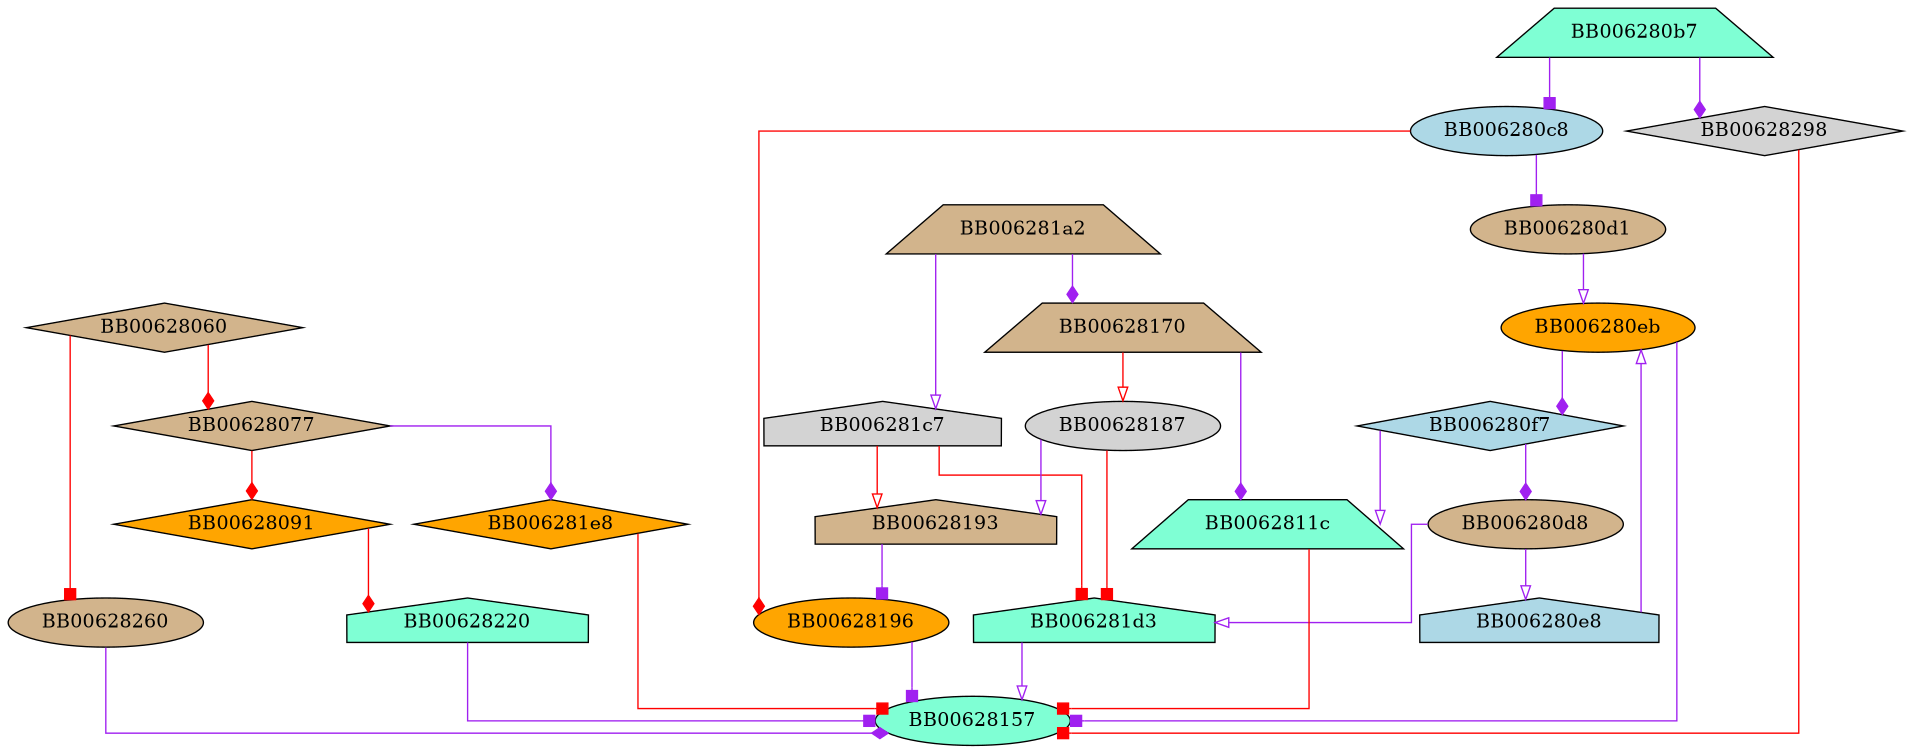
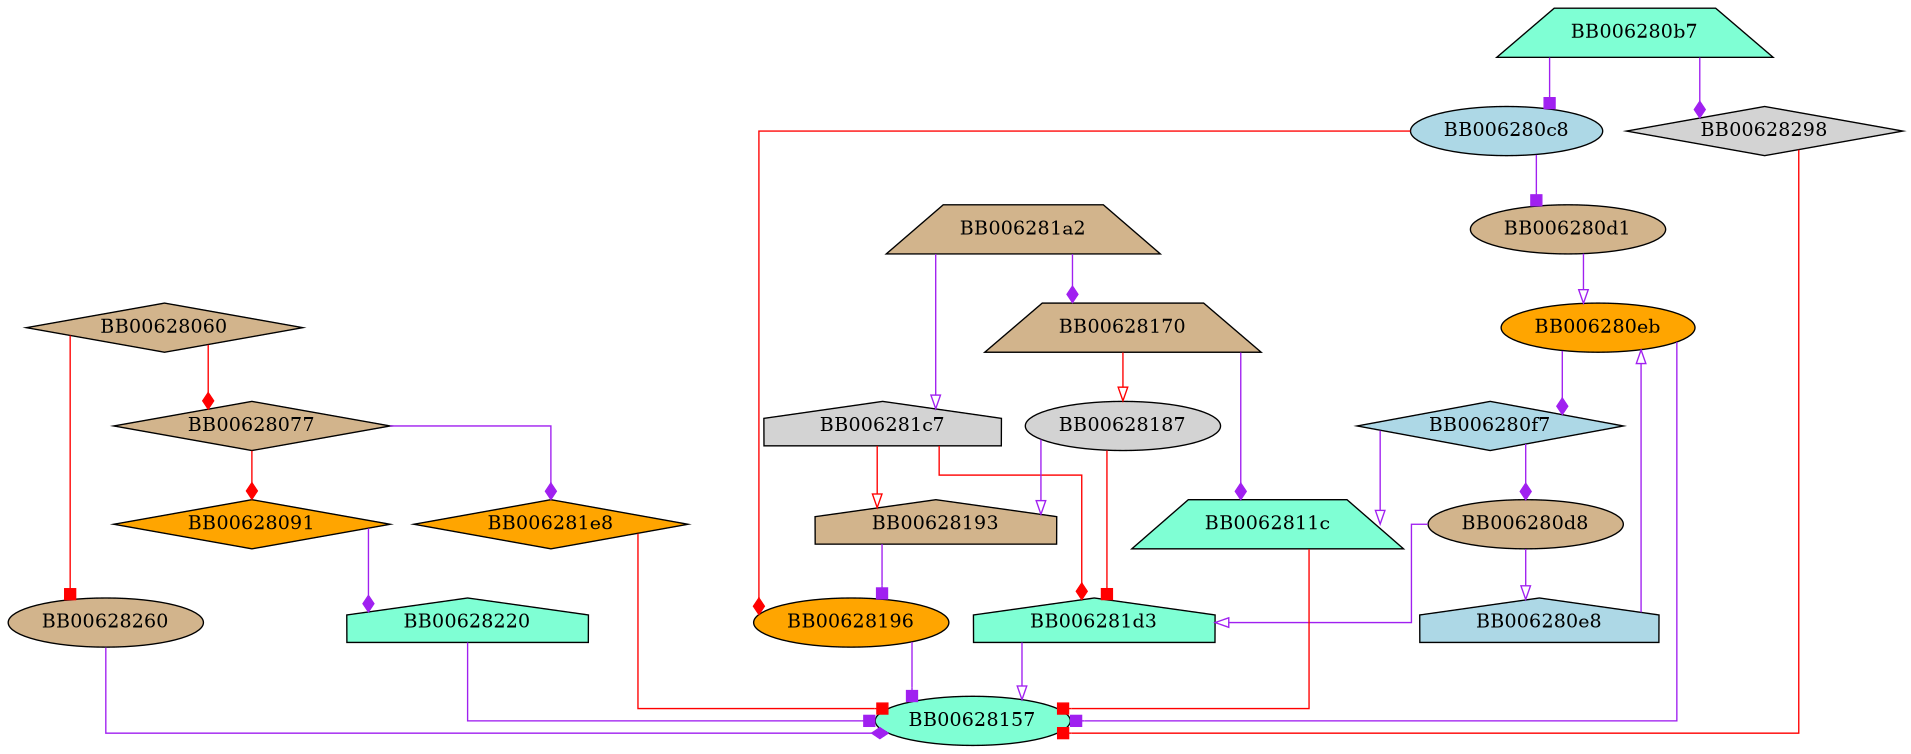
edge "BB006281c7" -> "BB006281d3": arrowhead box -> diamond
edge "BB00628091" -> "BB00628220": color red -> purple
